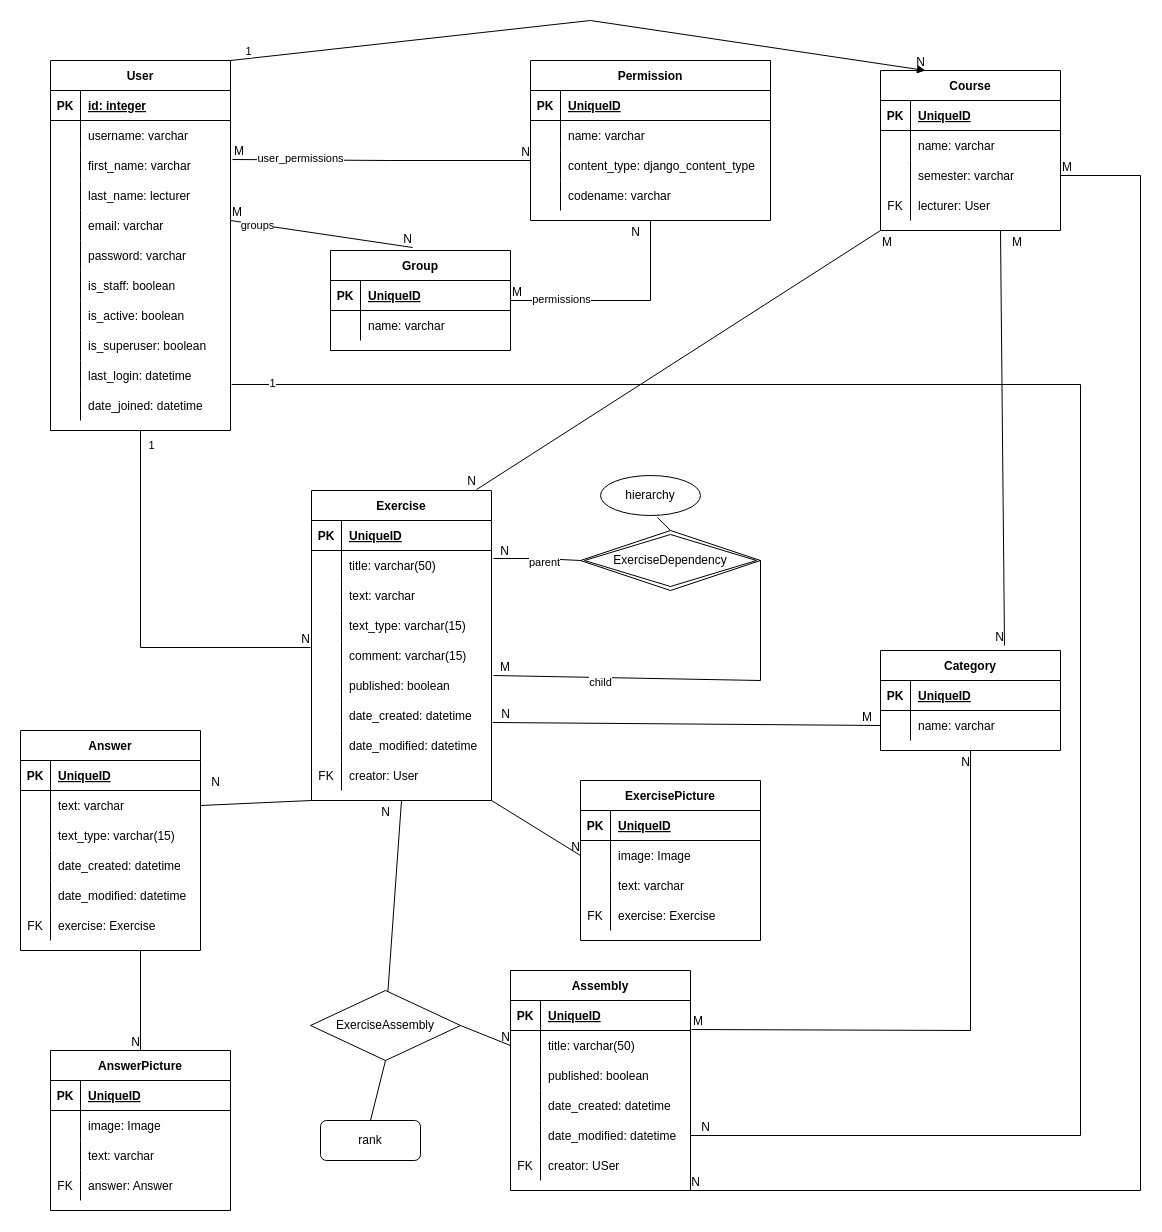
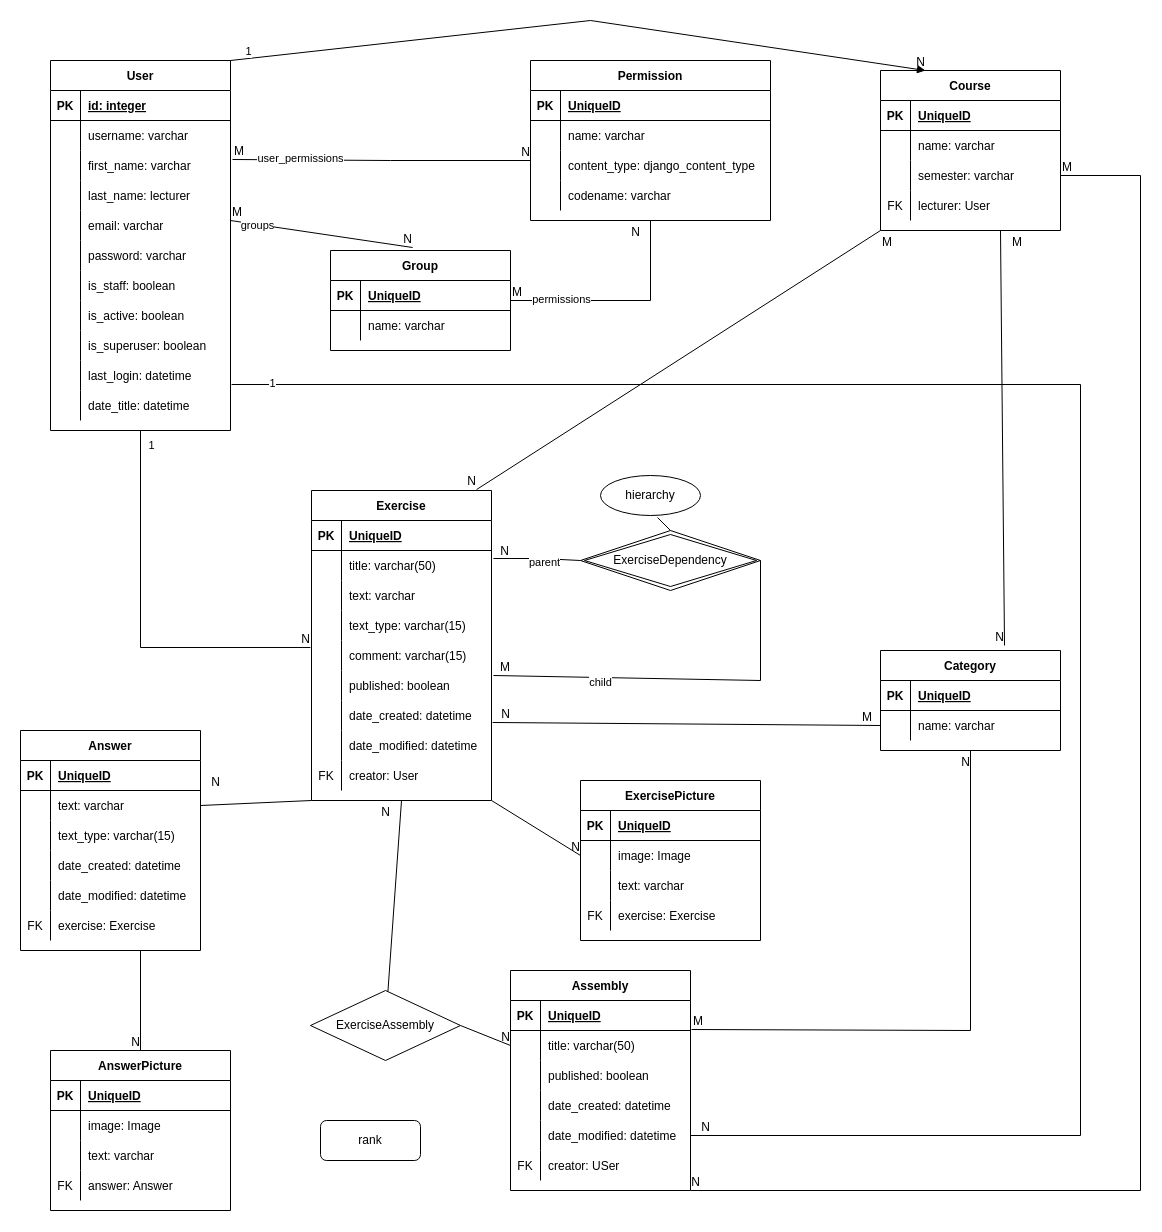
node "date_joined: datetime": label "date_joined: datetime" -> "date_title: datetime"
edge "ExerciseAssembly" -- "rank": removed
